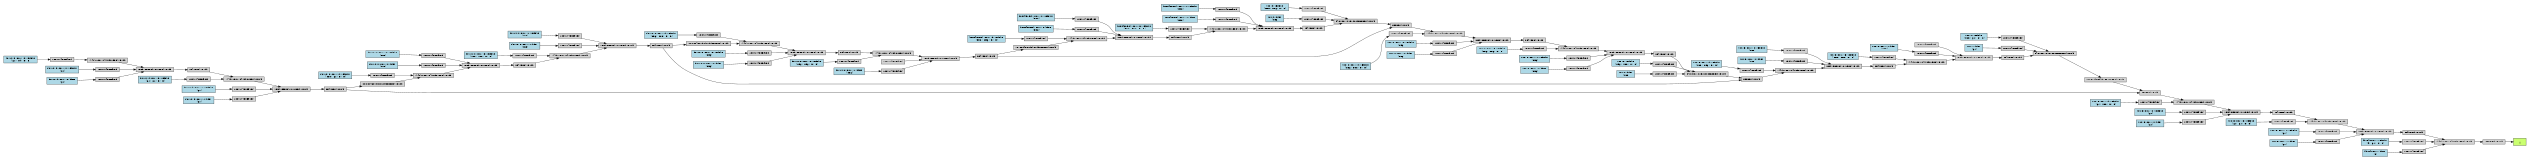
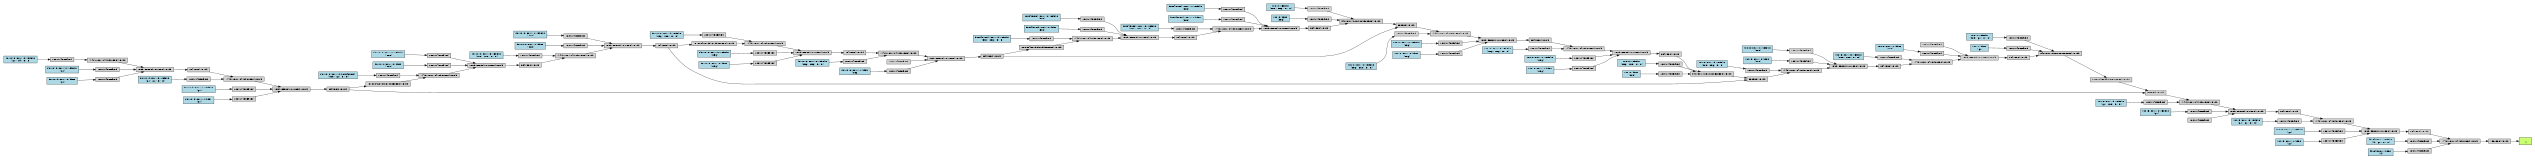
node "downs.1.conv.0.weight (128, 64, 3, 3)": label "downs.1.conv.0.weight (128, 64, 3, 3)" -> "downs.1.conv.0.bottleneck (128, 64, 3, 3)"
node "ups.5.conv.1.bias (64)": removed
